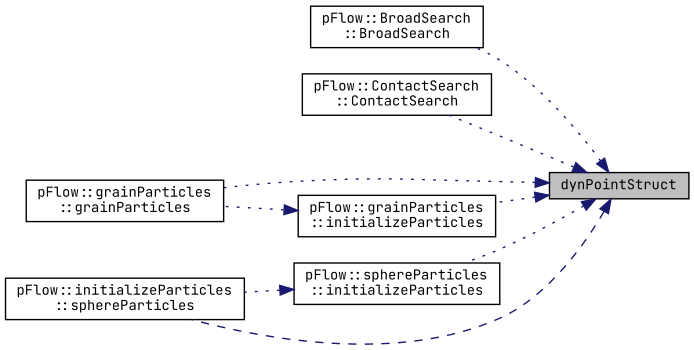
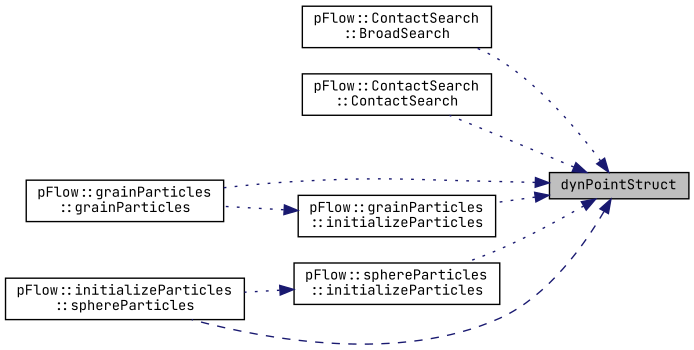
node "pFlow::BroadSearch ::BroadSearch": label "pFlow::BroadSearch ::BroadSearch" -> "pFlow::ContactSearch ::BroadSearch"
